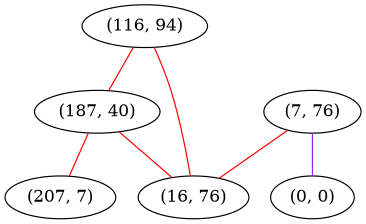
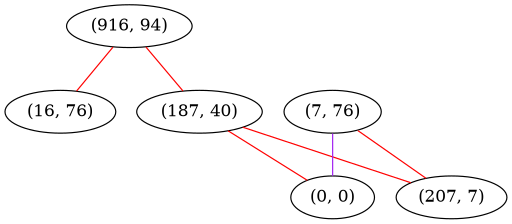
node "(116, 94)": label "(116, 94)" -> "(916, 94)"
edge "(7, 76)" -- "(16, 76)": now "(7, 76)" -- "(207, 7)"
edge "(187, 40)" -- "(16, 76)": now "(187, 40)" -- "(0, 0)"
